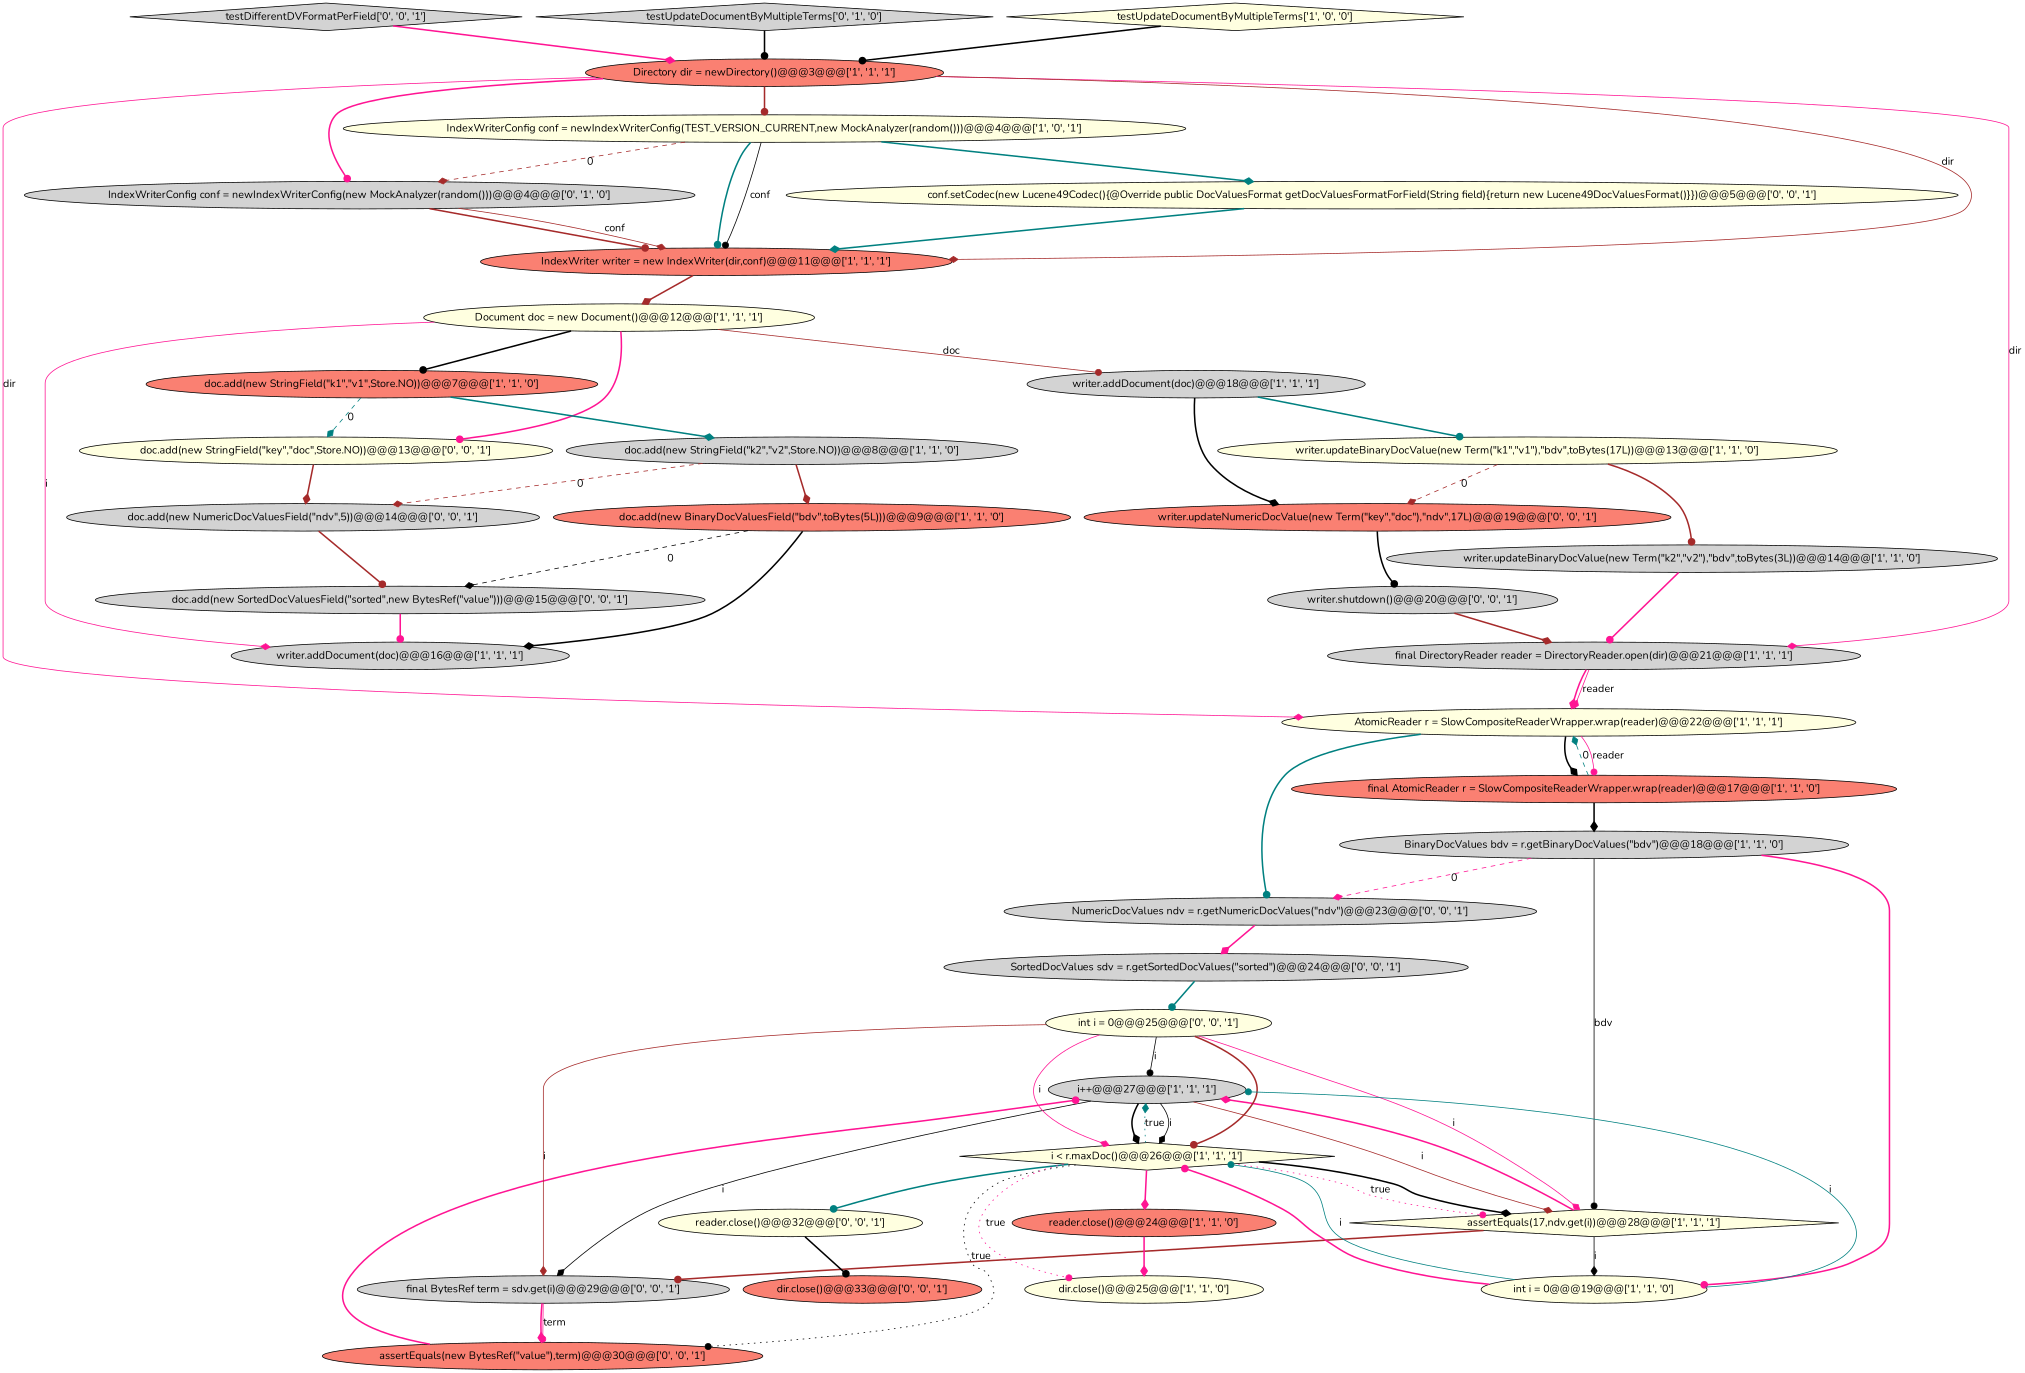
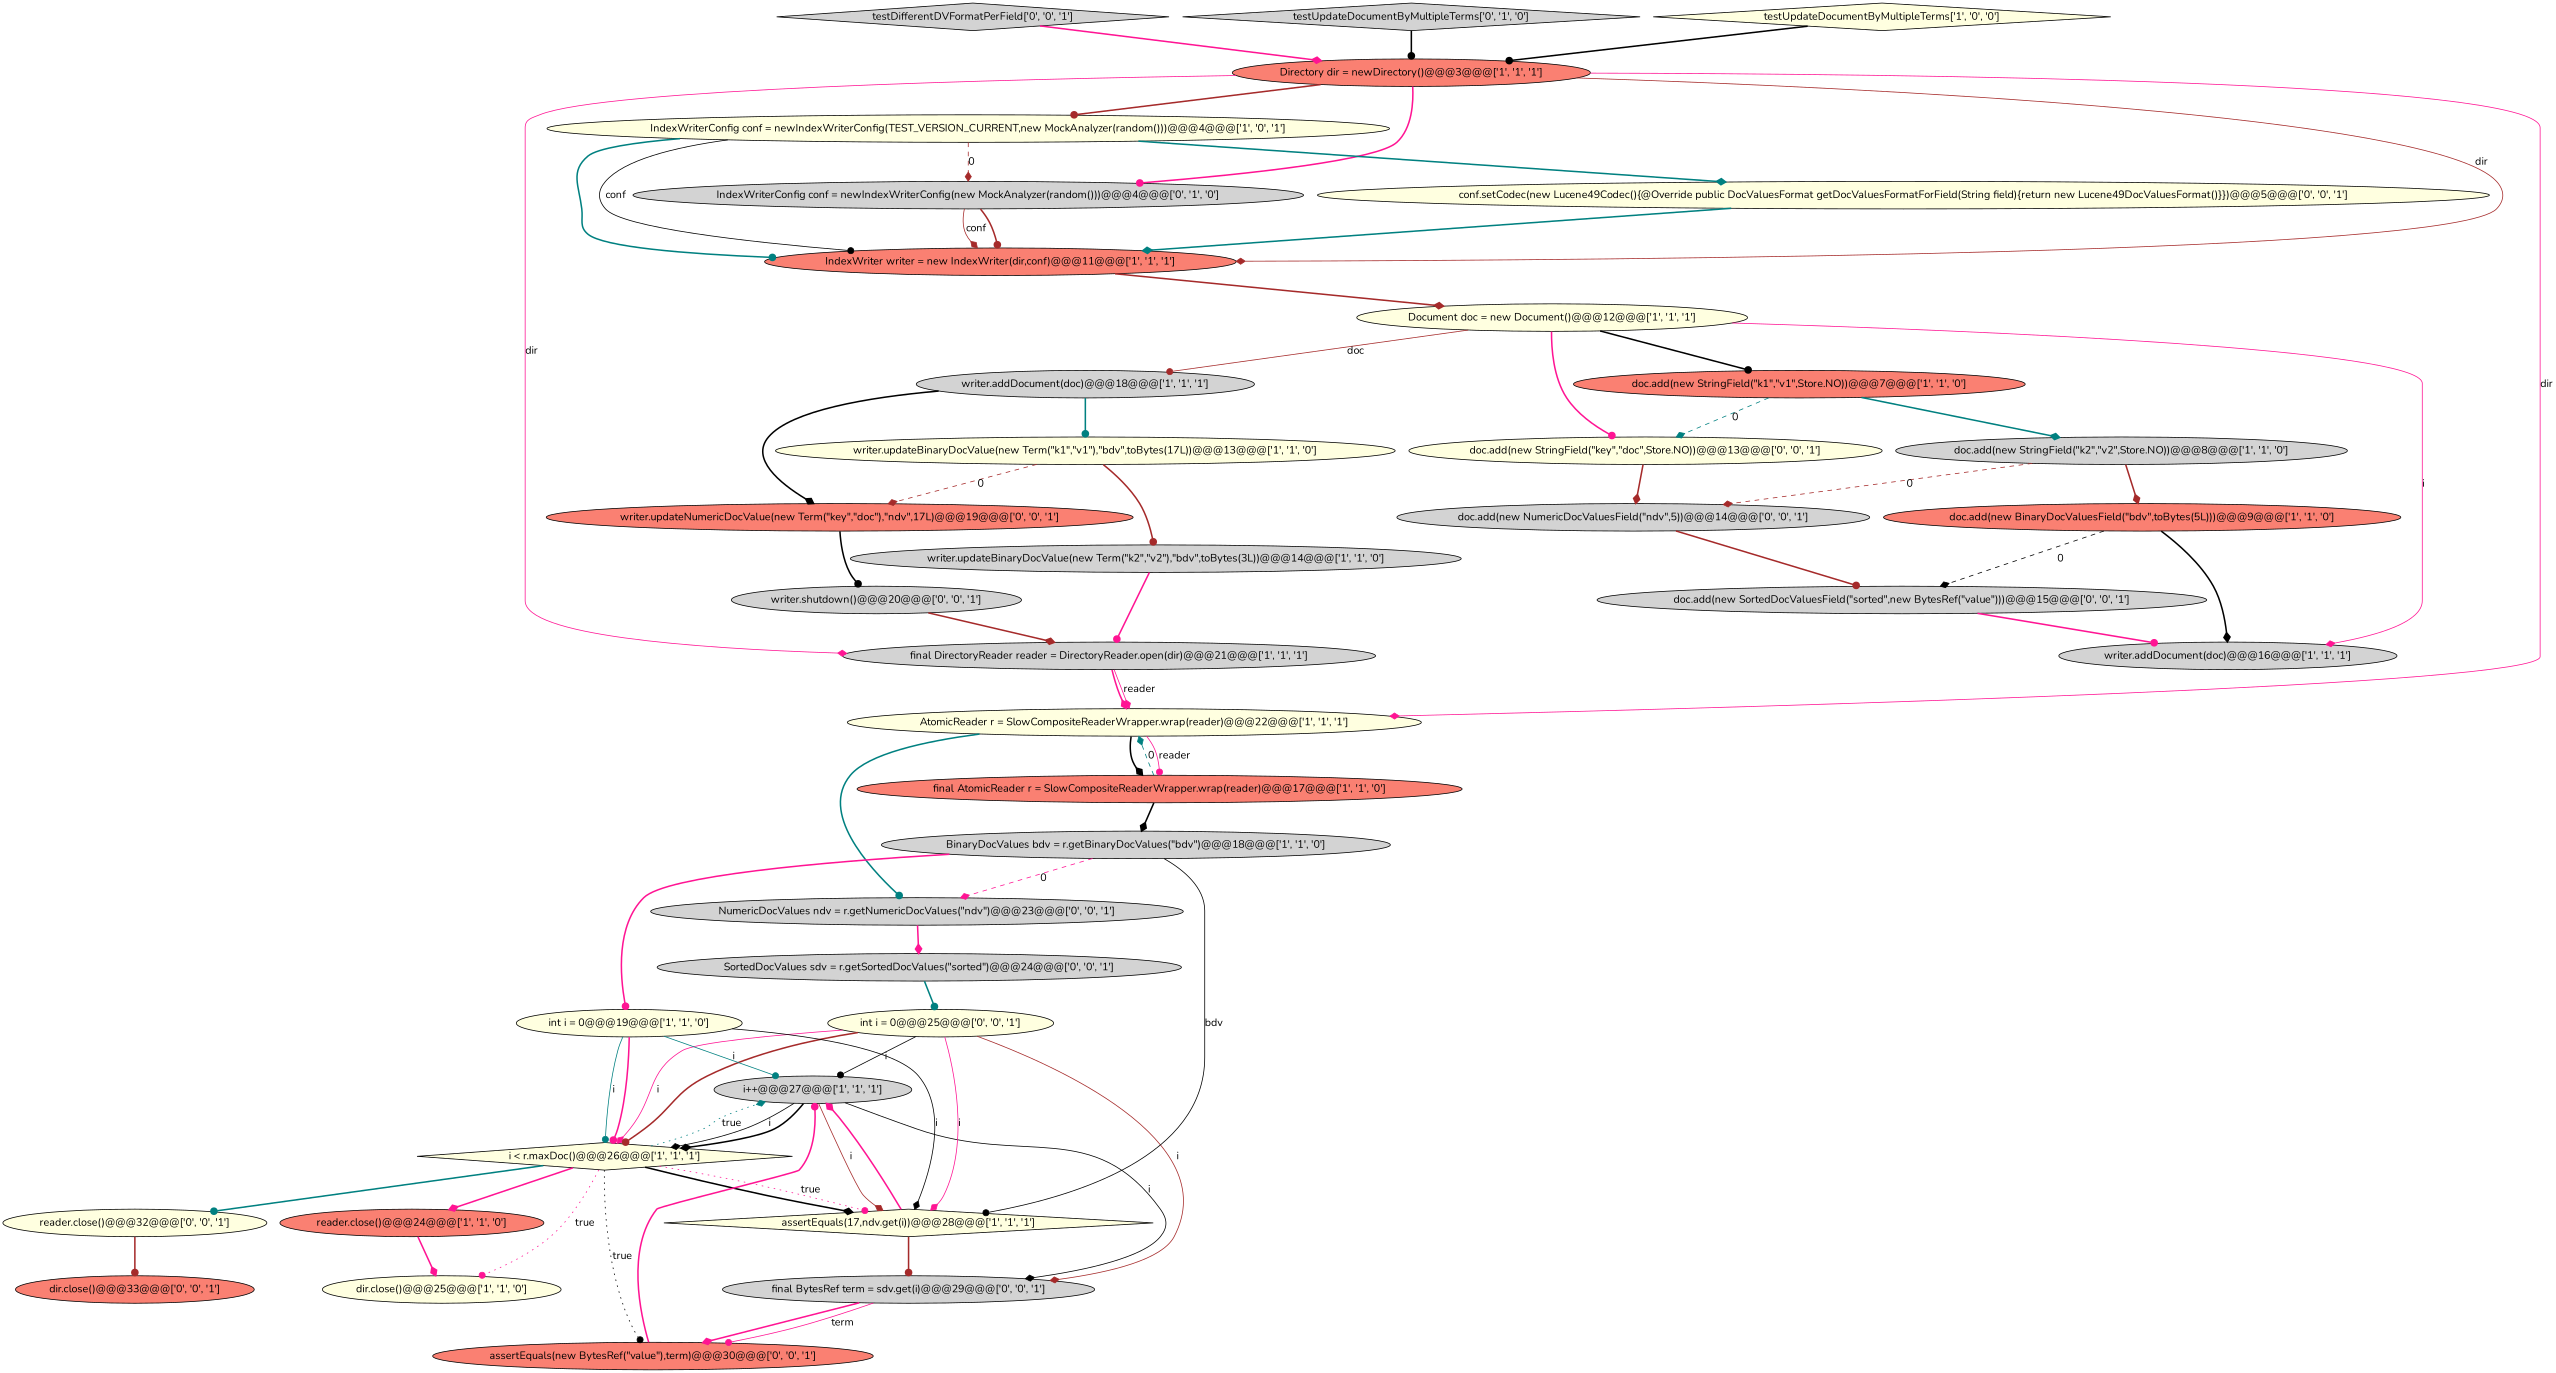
edge "assertEquals(17,ndv.get(i))@@@28@@@['1', '1', '1']" -> "int i = 0@@@19@@@['1', '1', '0']": reversed
edge "reader.close()@@@32@@@['0', '0', '1']" -> "dir.close()@@@33@@@['0', '0', '1']": color black -> brown
